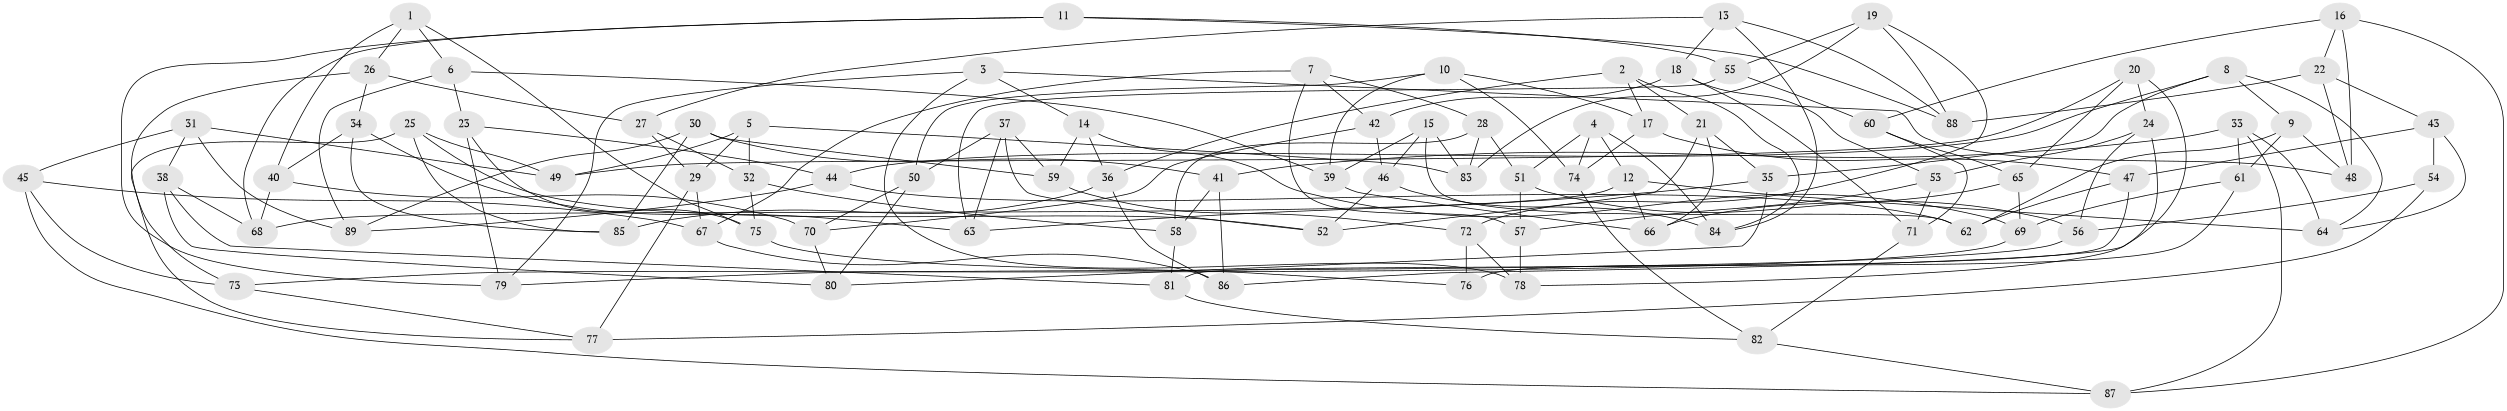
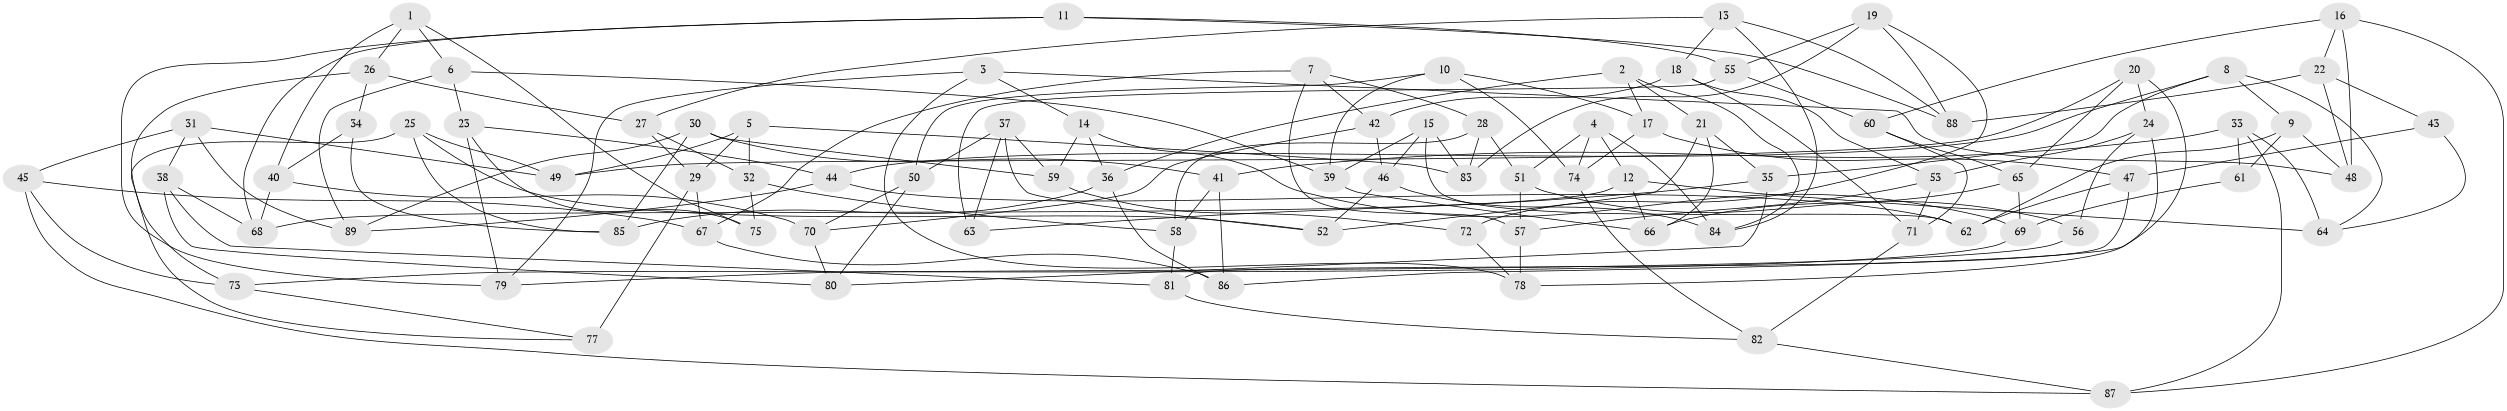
node "54": removed
edge "34" -- "63": removed
node "76": removed
